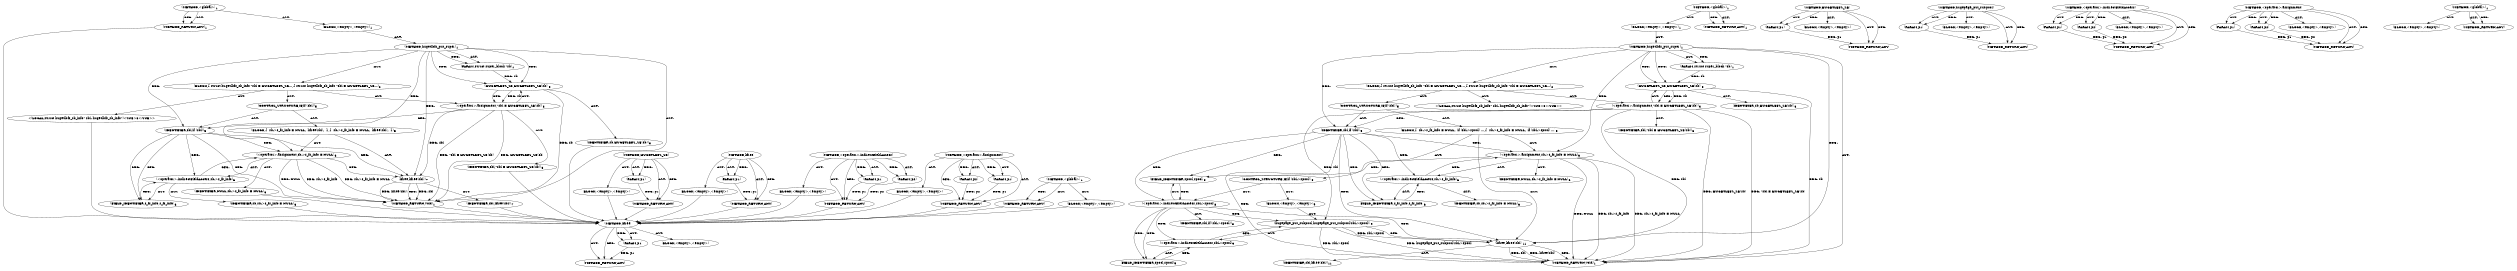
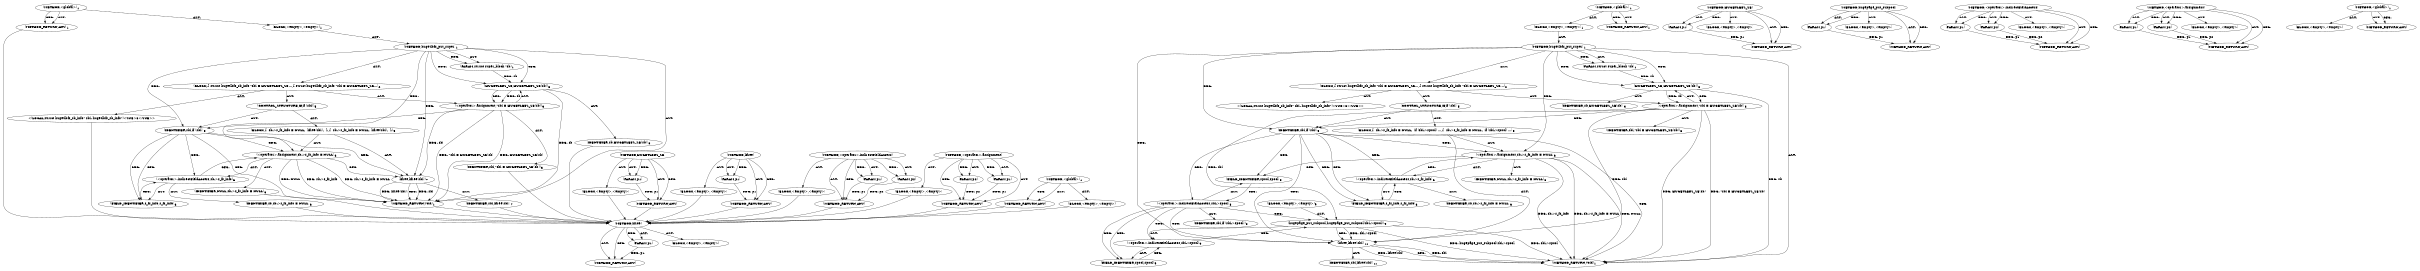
node "(CONTROL_STRUCTURE,IF,if (sbi->spool))": removed
